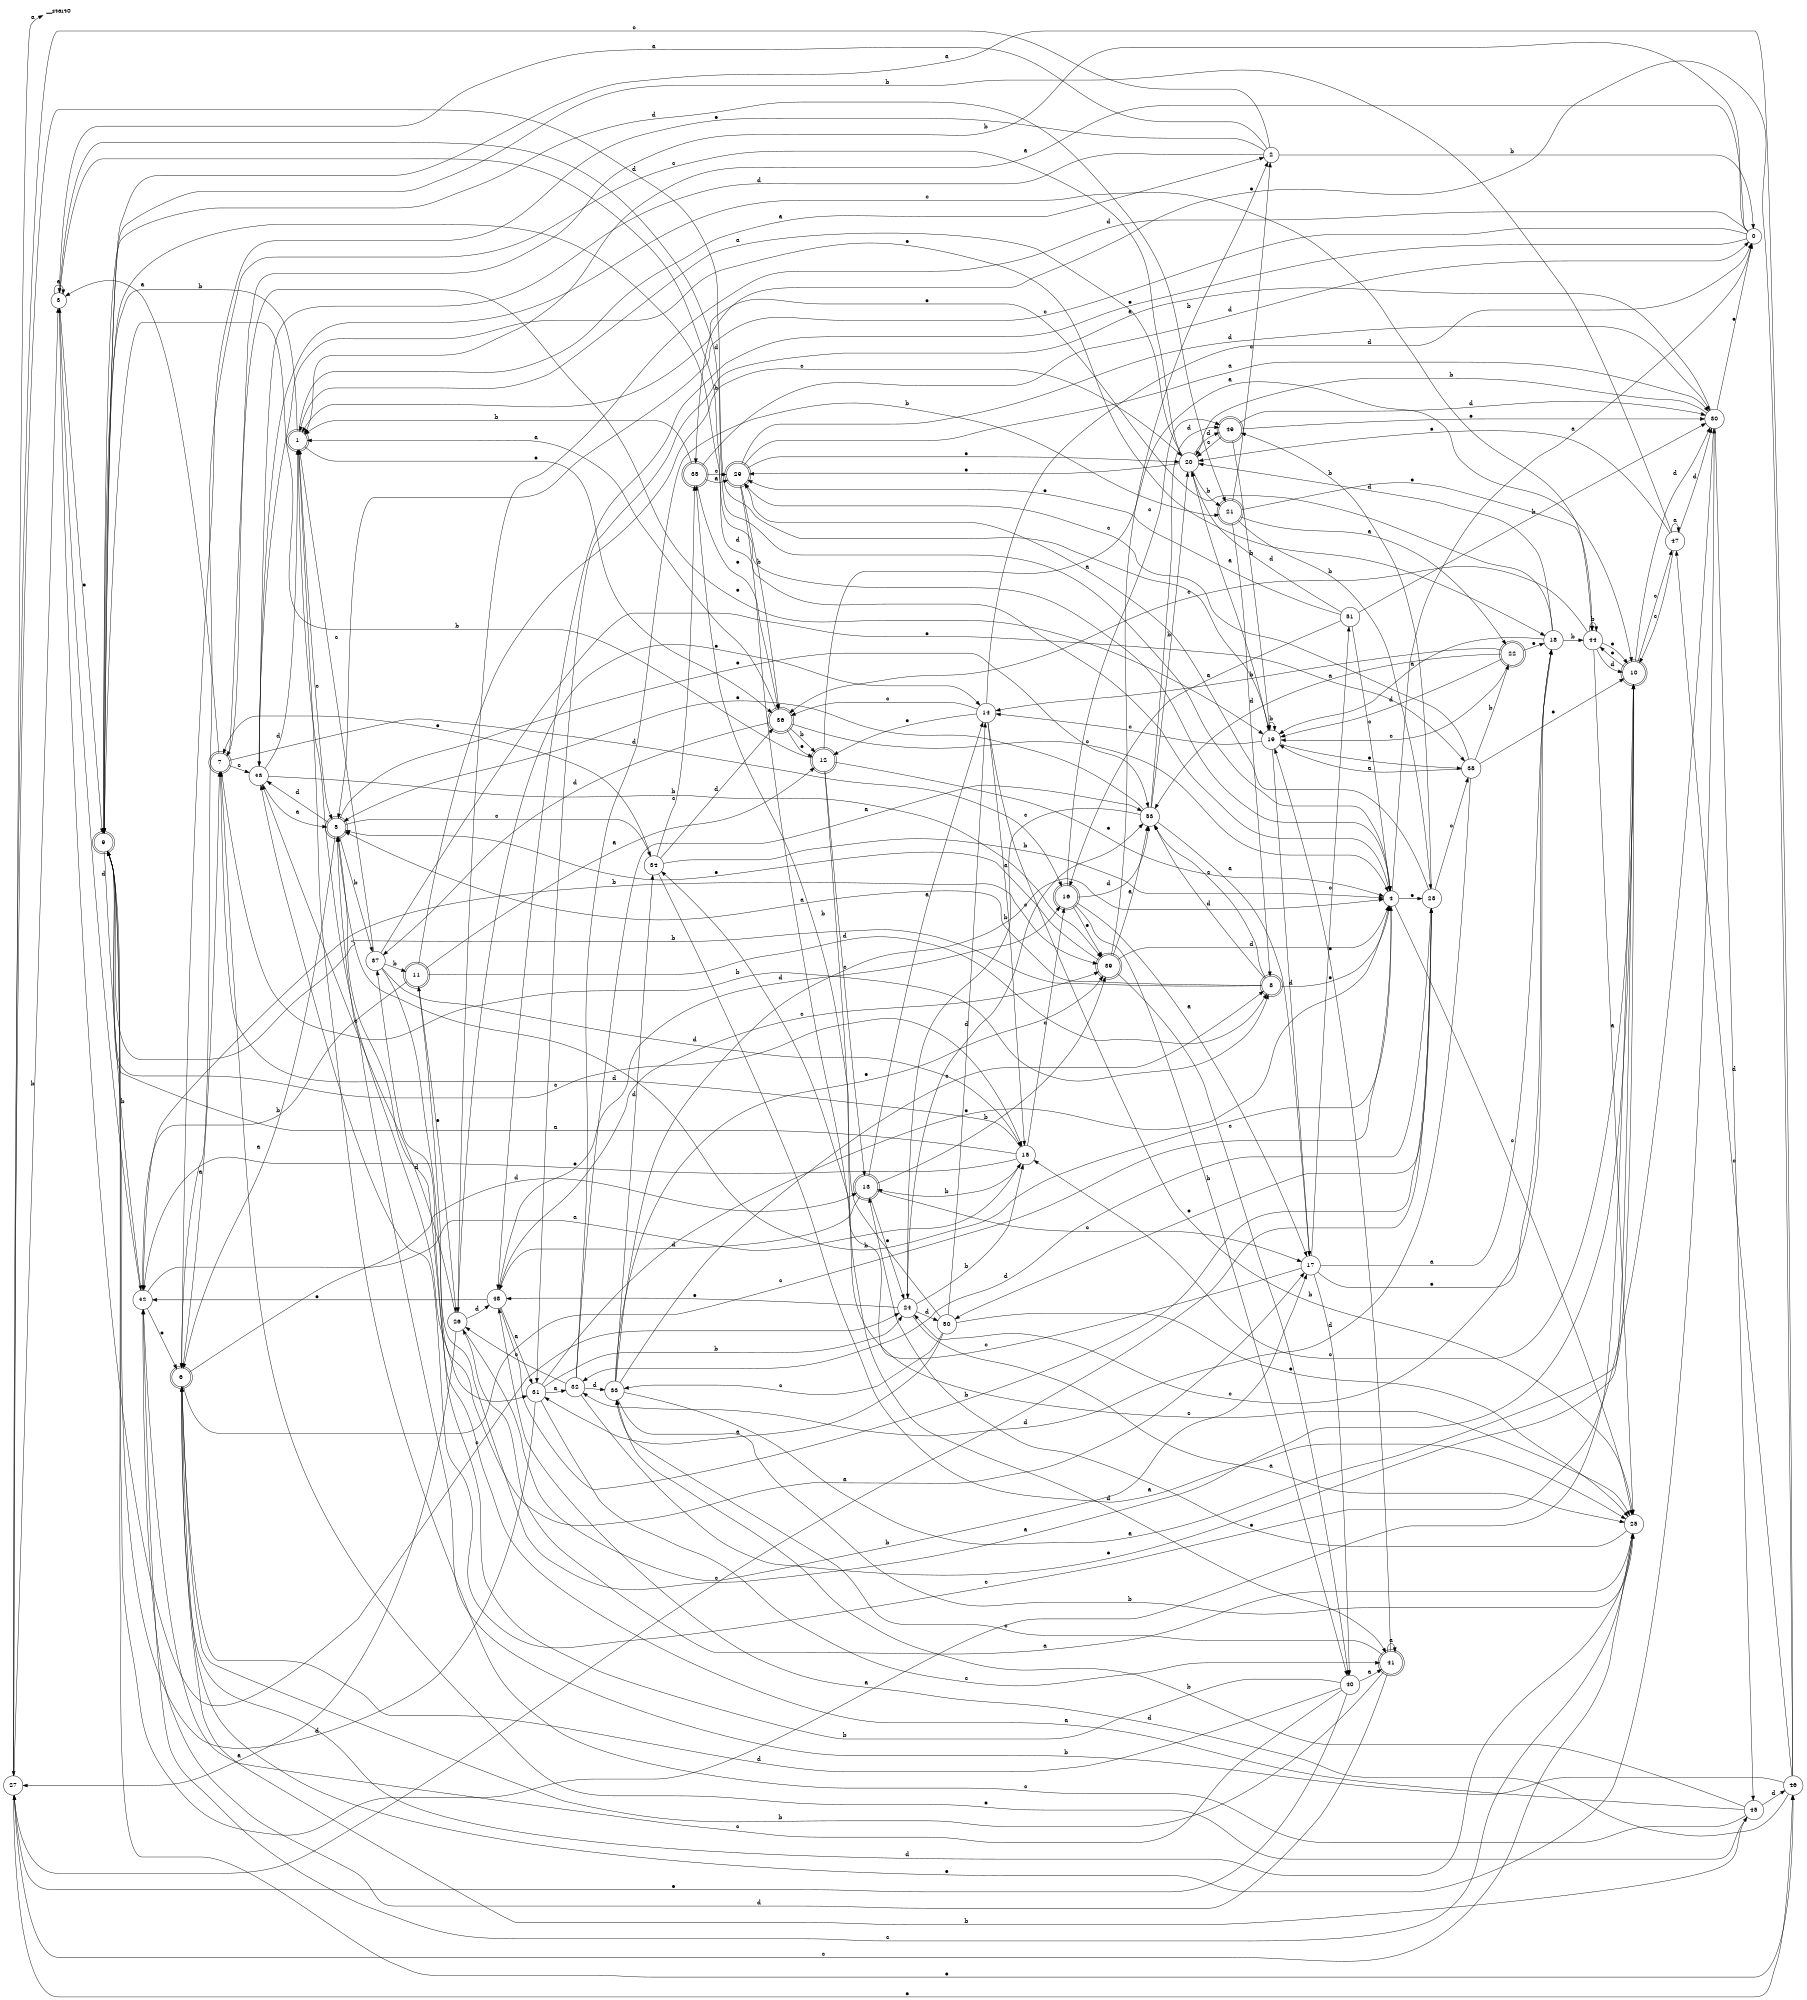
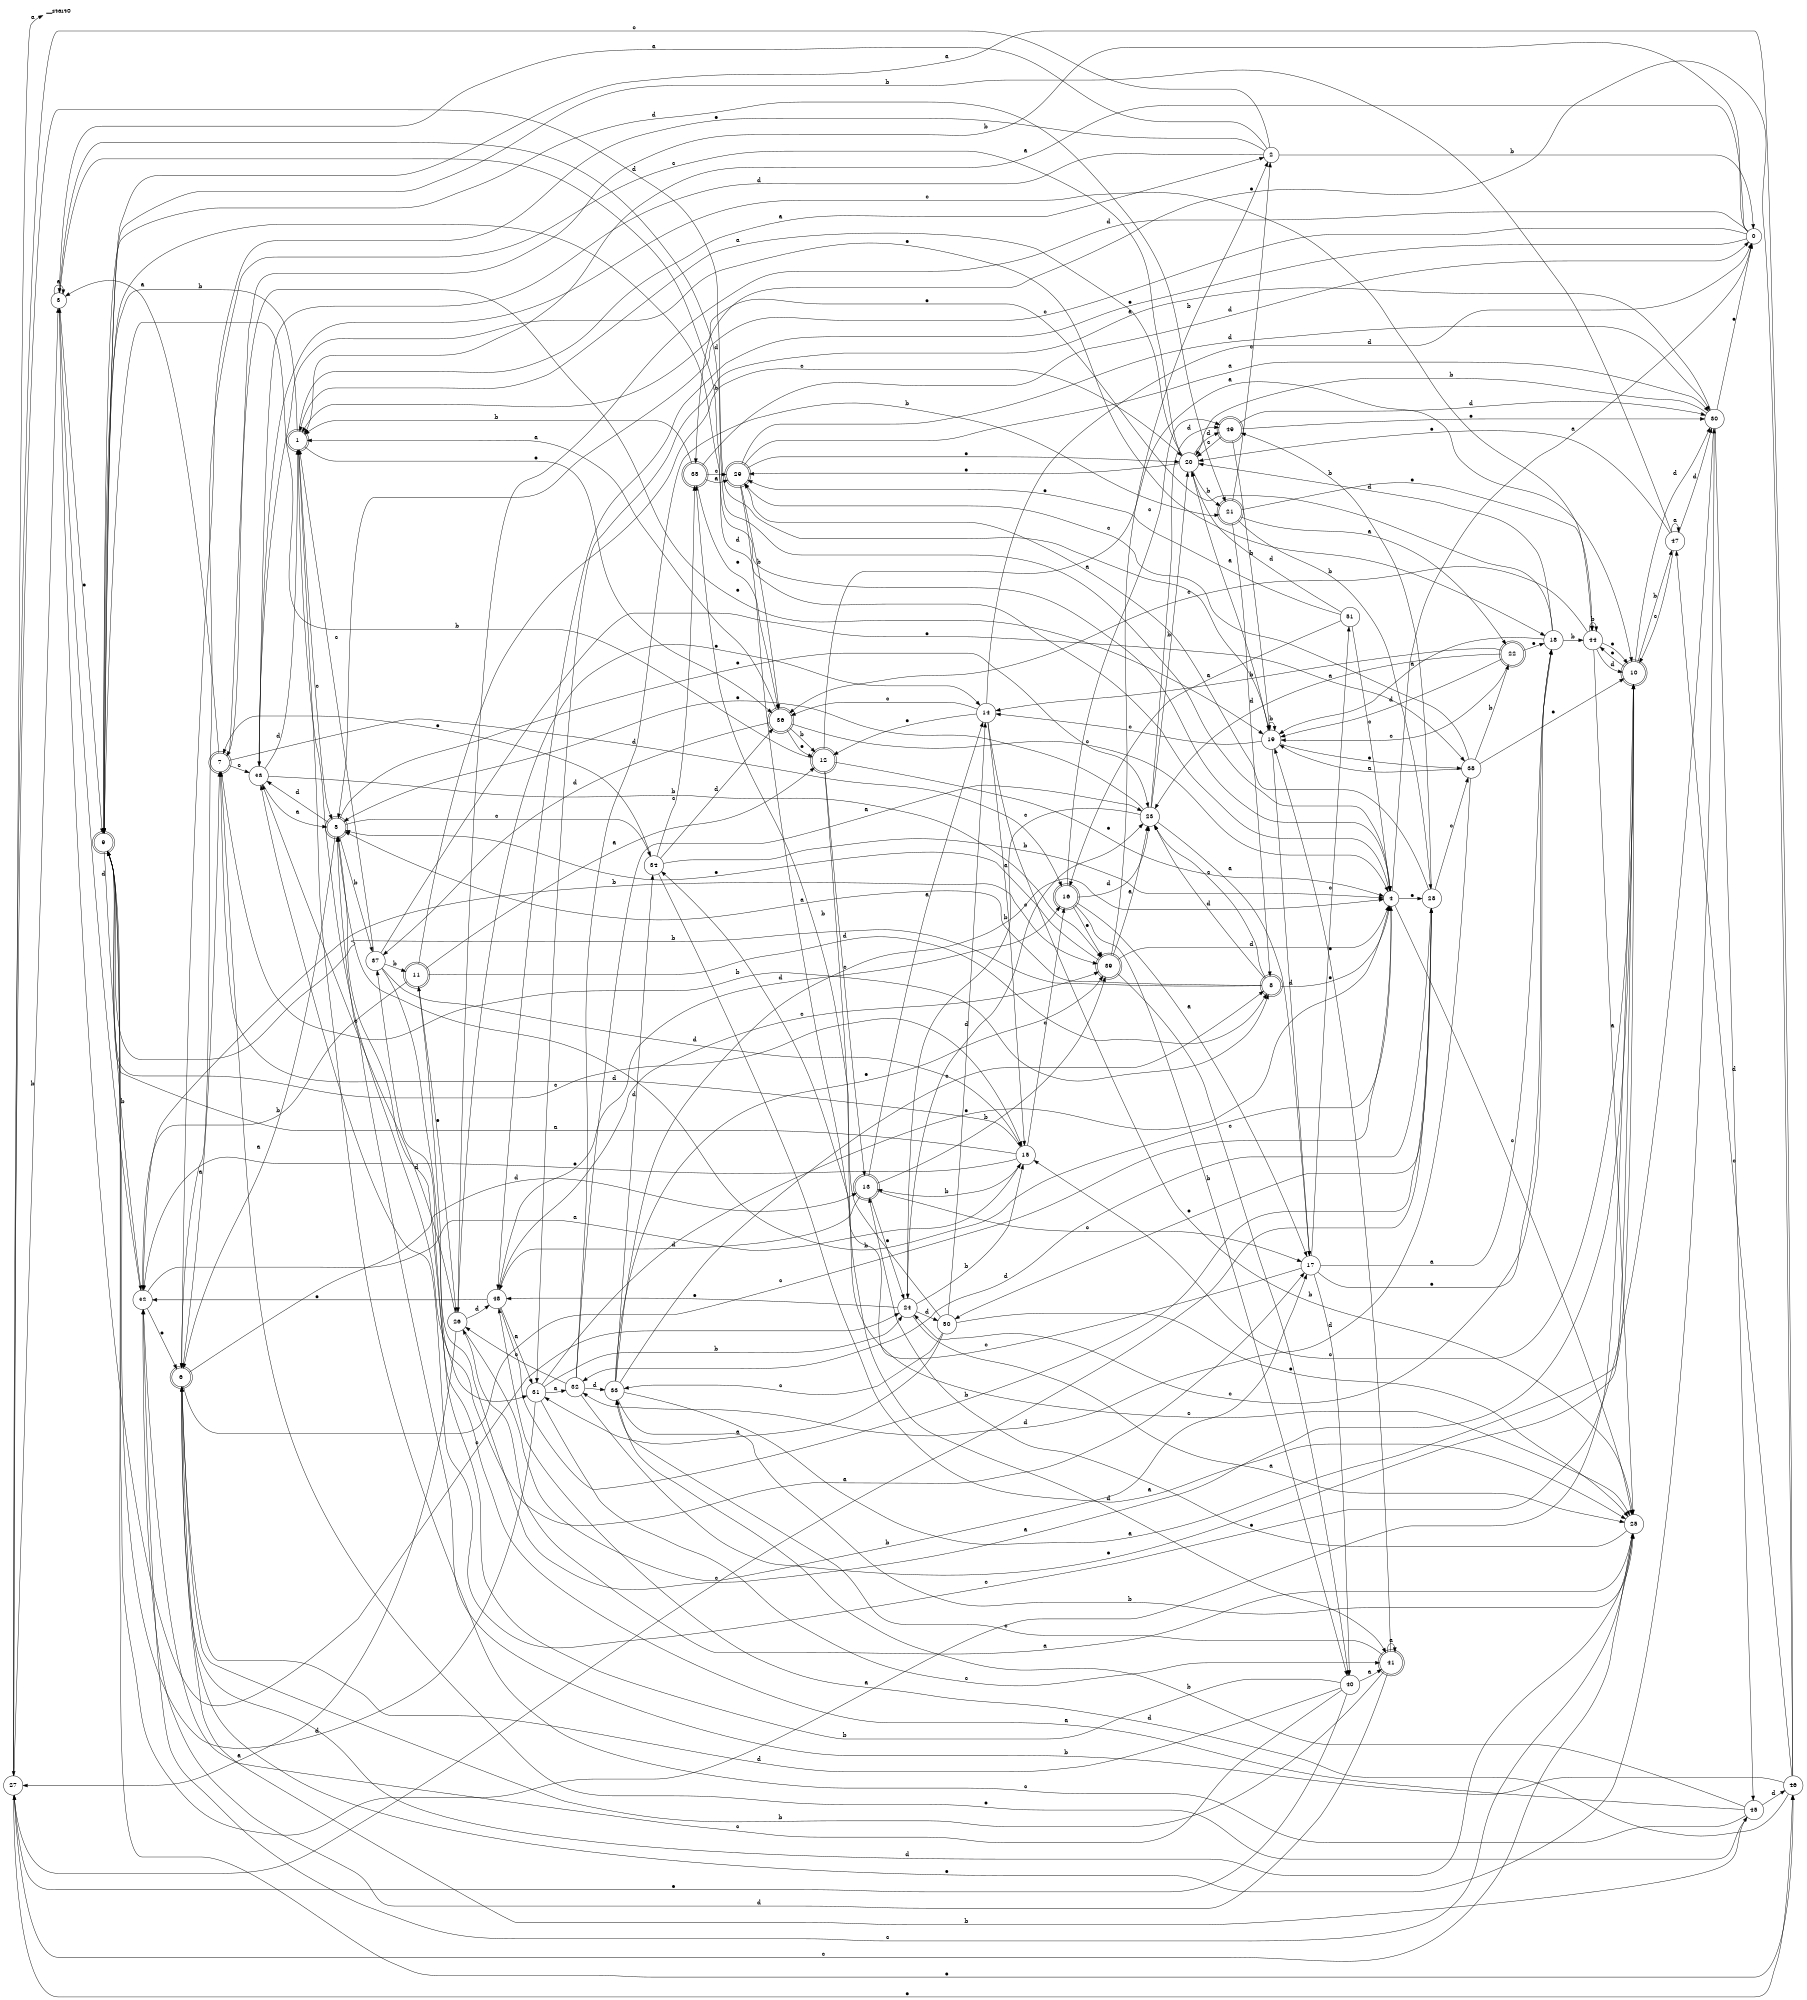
edge "51" -> "30": removed, label "b"
edge "10" -> "47": label "c" -> "b"
node "53": label "53" -> "23"
